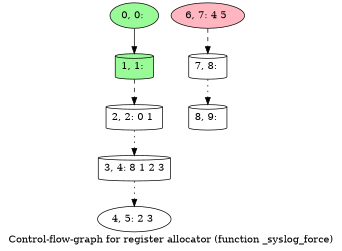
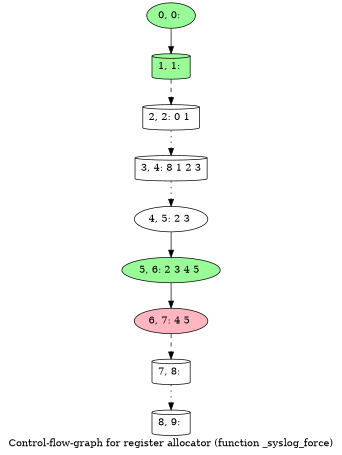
node "5, 6: 2 3 4 5": added
